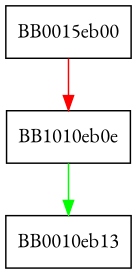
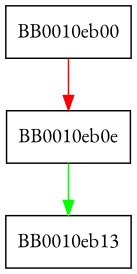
node "BB0015eb00": label "BB0015eb00" -> "BB0010eb00"
node "BB1010eb0e": label "BB1010eb0e" -> "BB0010eb0e"
